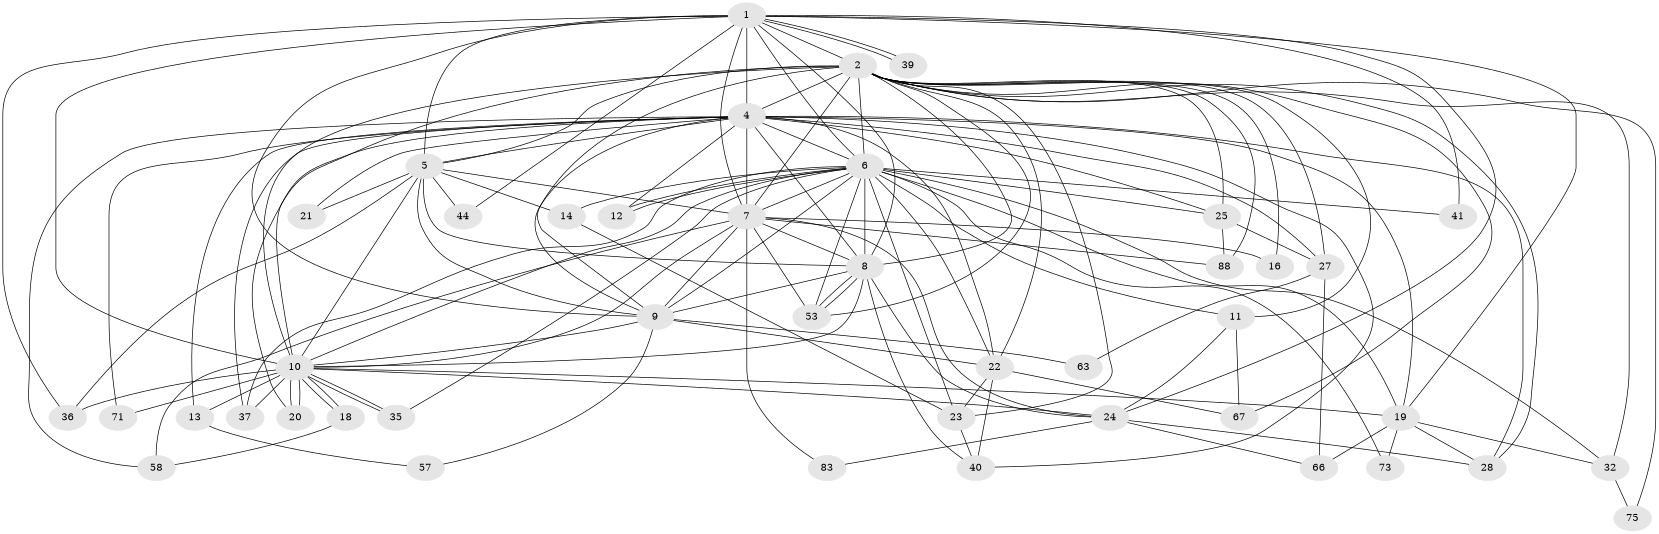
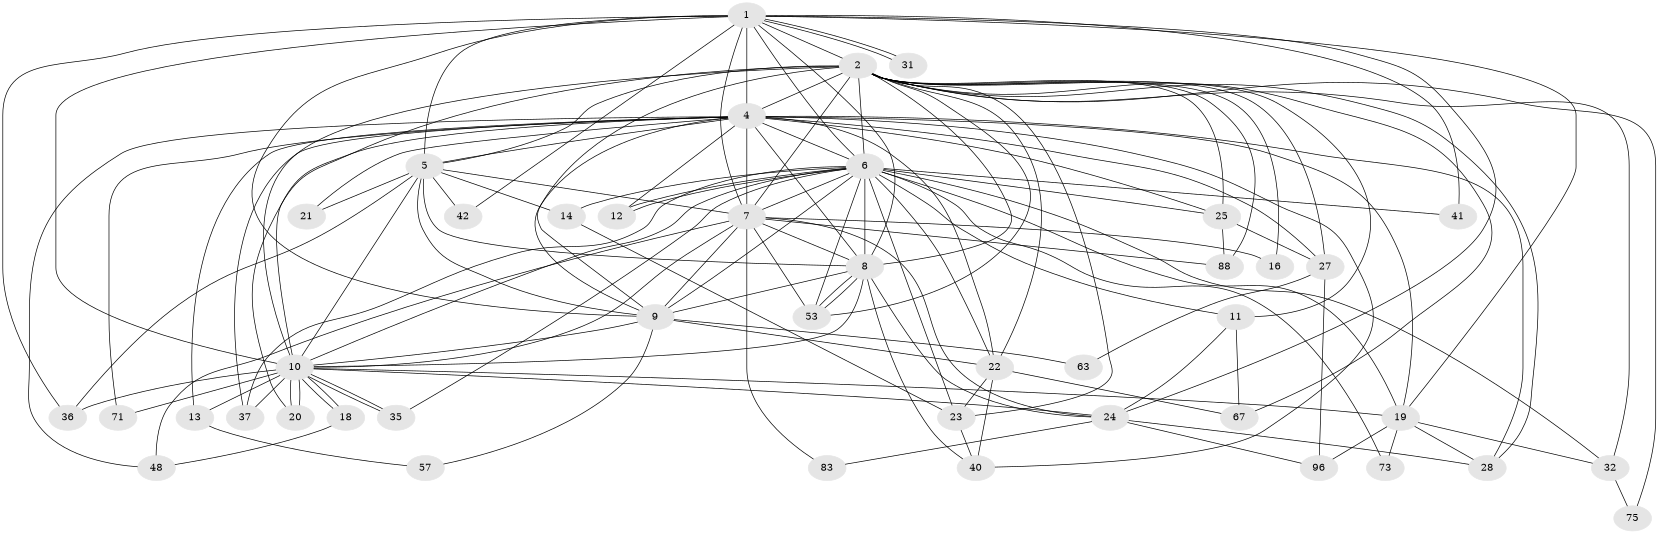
node "39": label "39" -> "31"
node "44": label "44" -> "42"
node "58": label "58" -> "48"
node "66": label "66" -> "96"
